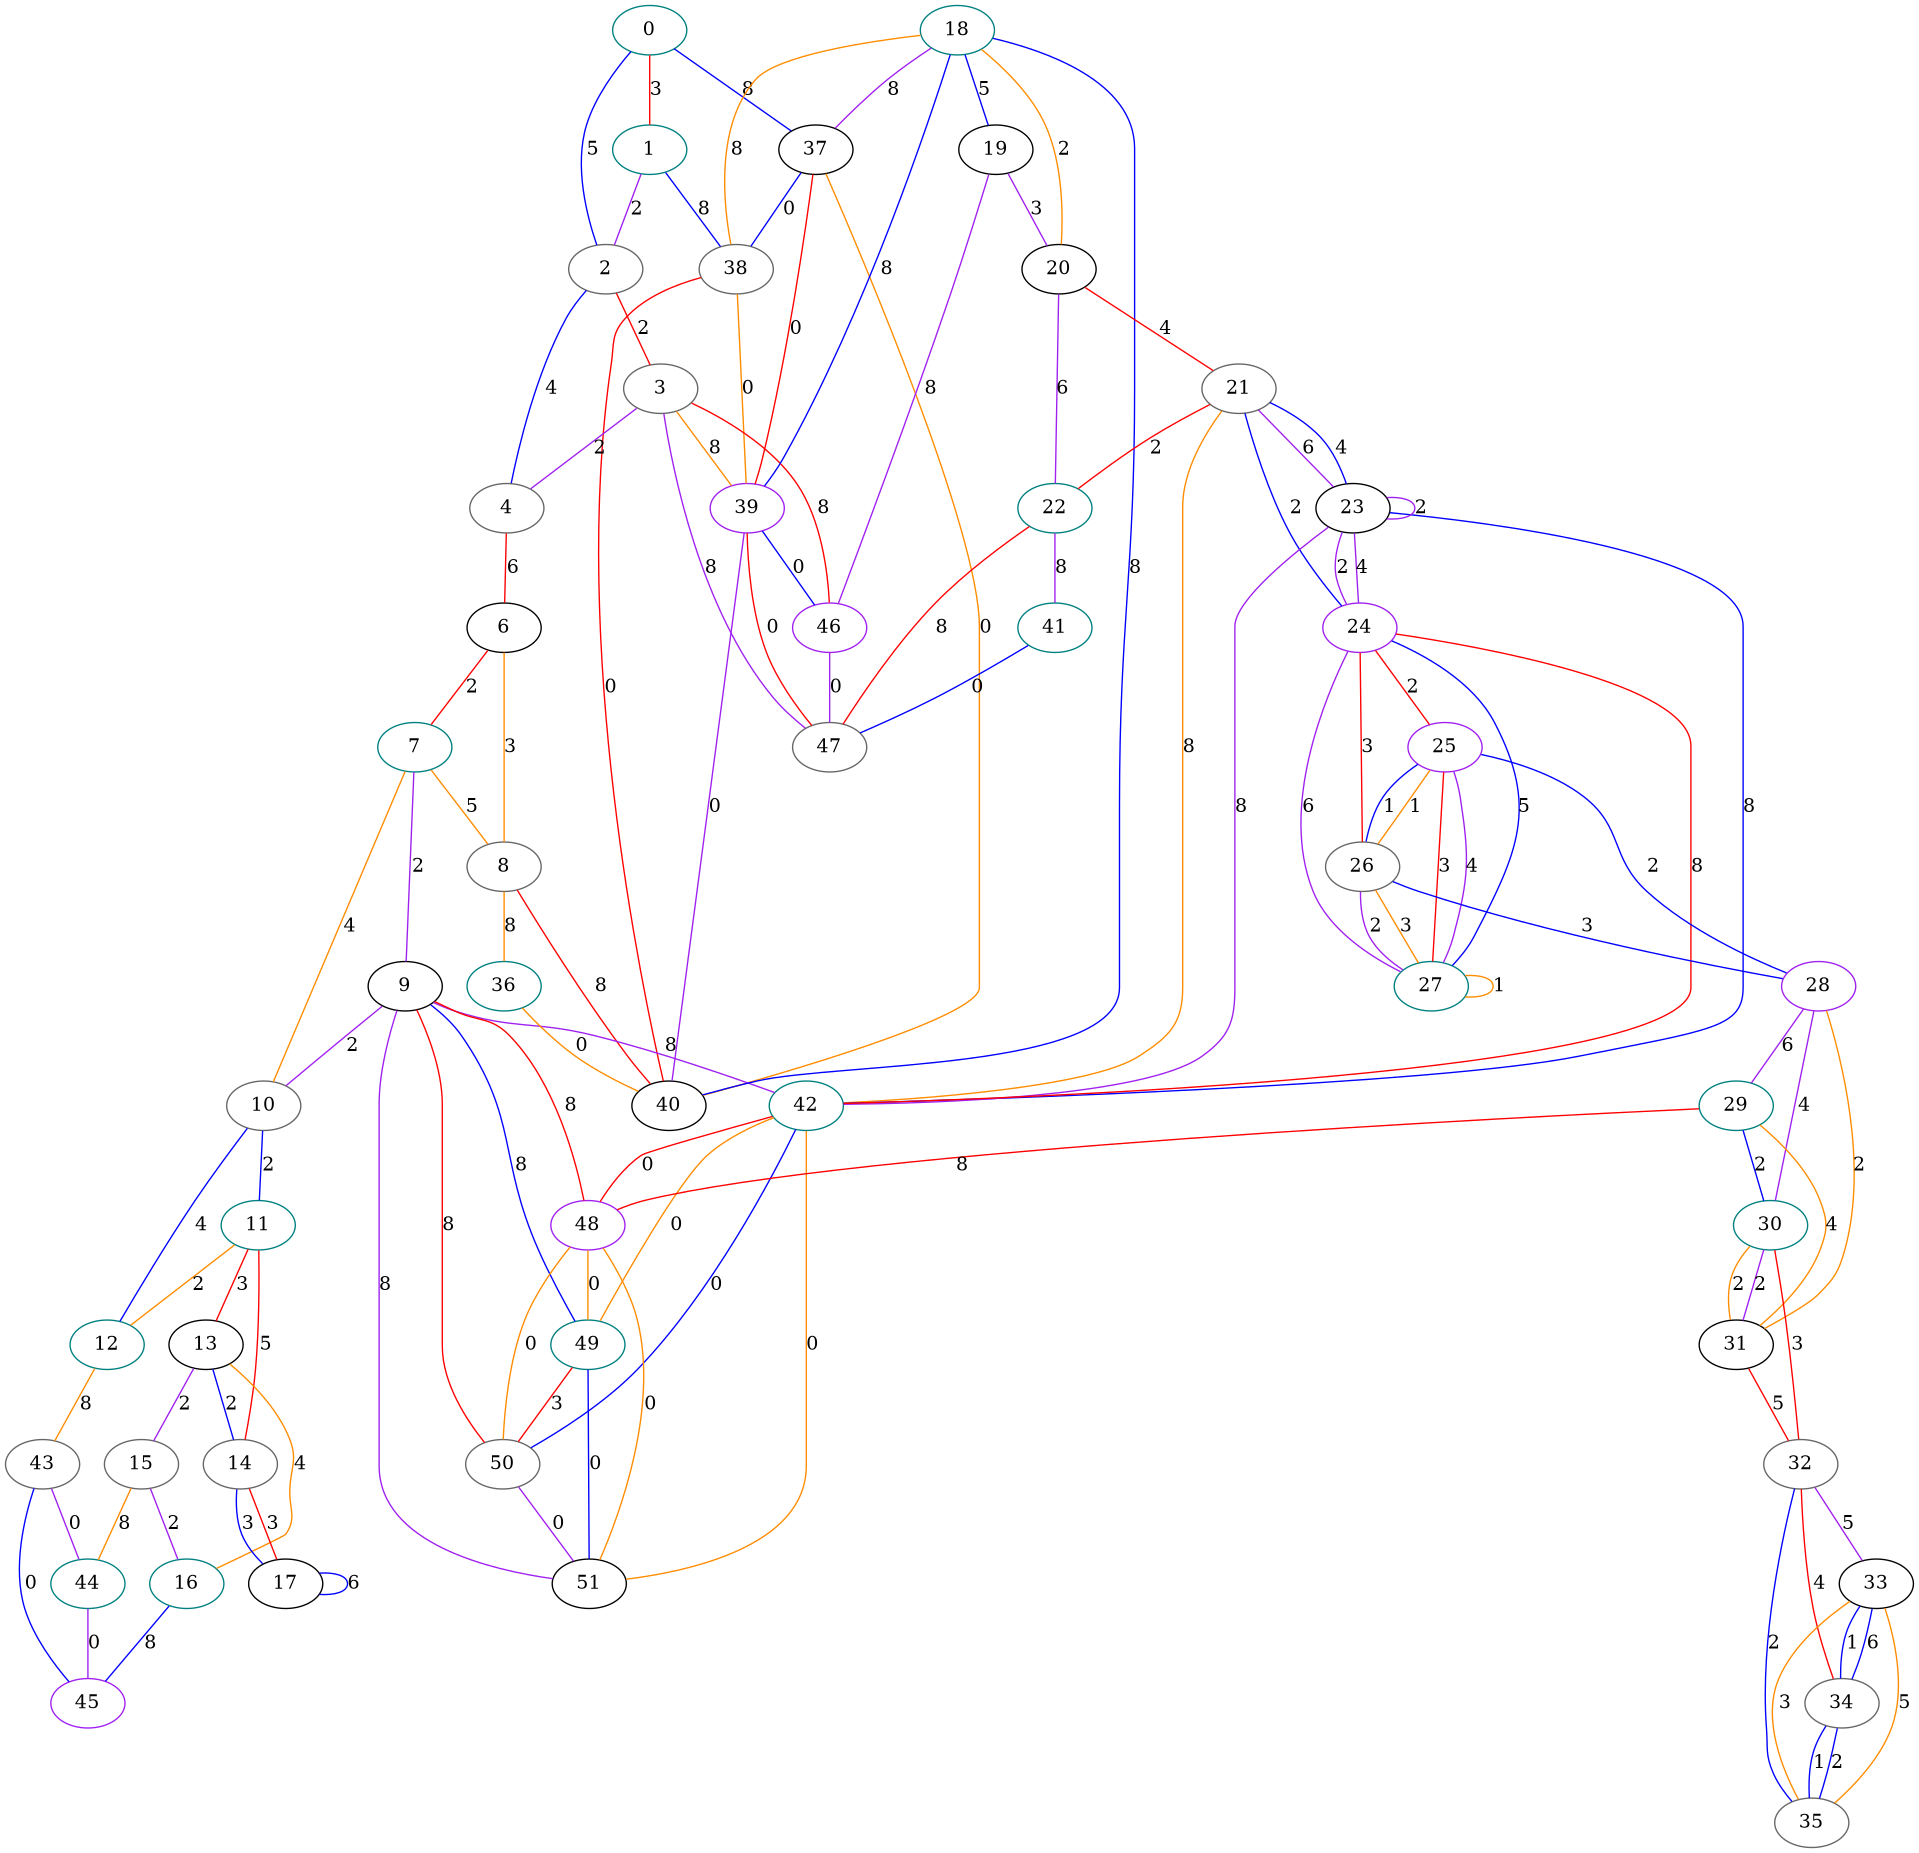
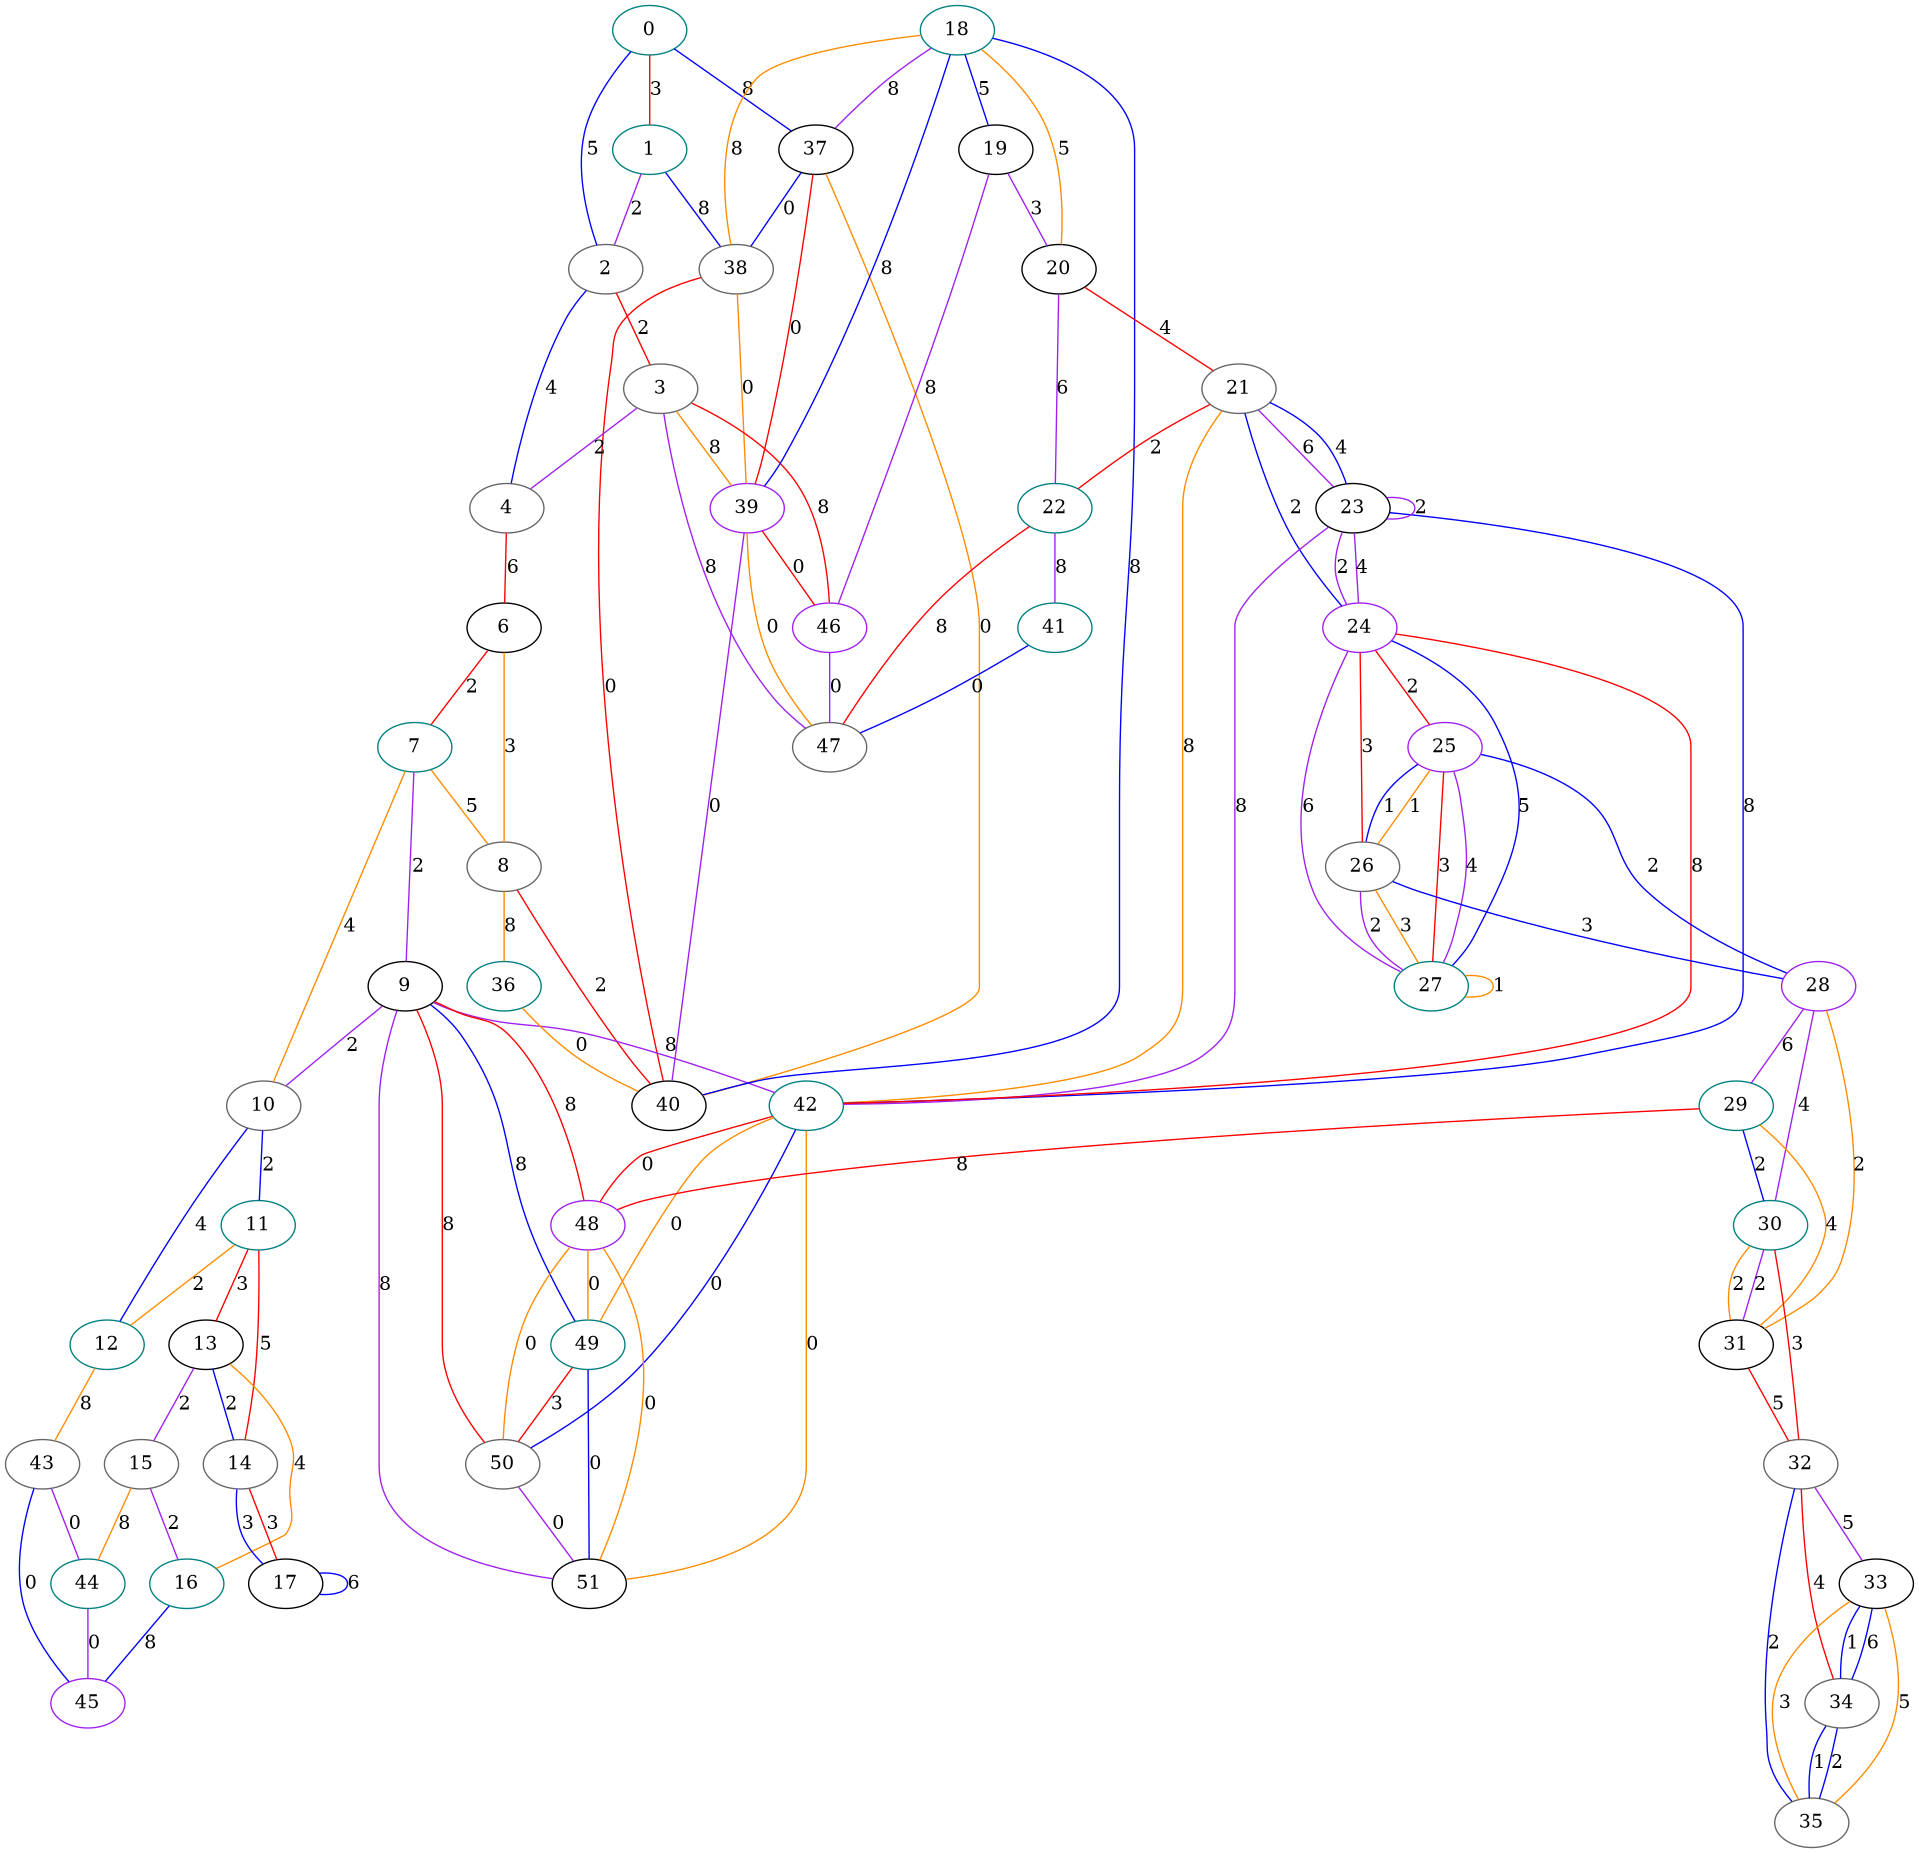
edge "18" -- "20": label "2" -> "5"
edge "39" -- "46": color blue -> red
edge "39" -- "47": color red -> darkorange
edge "8" -- "40": label "8" -> "2"
